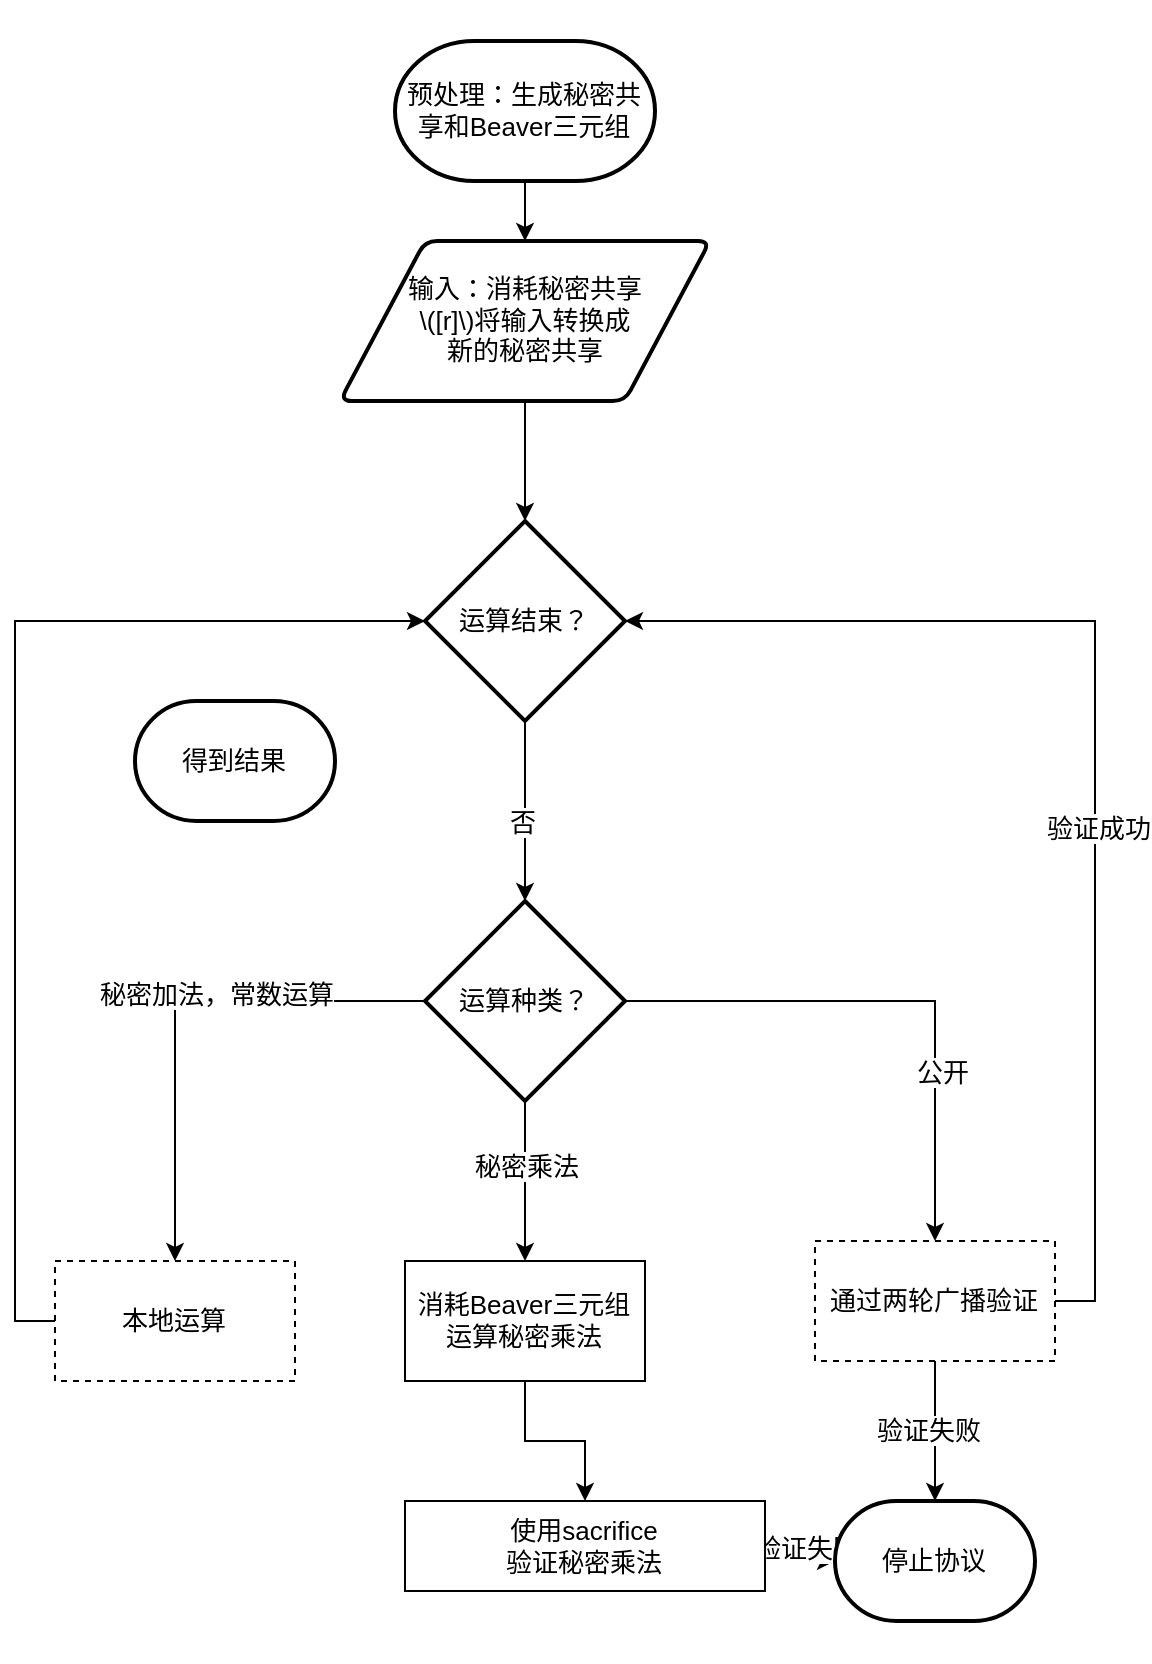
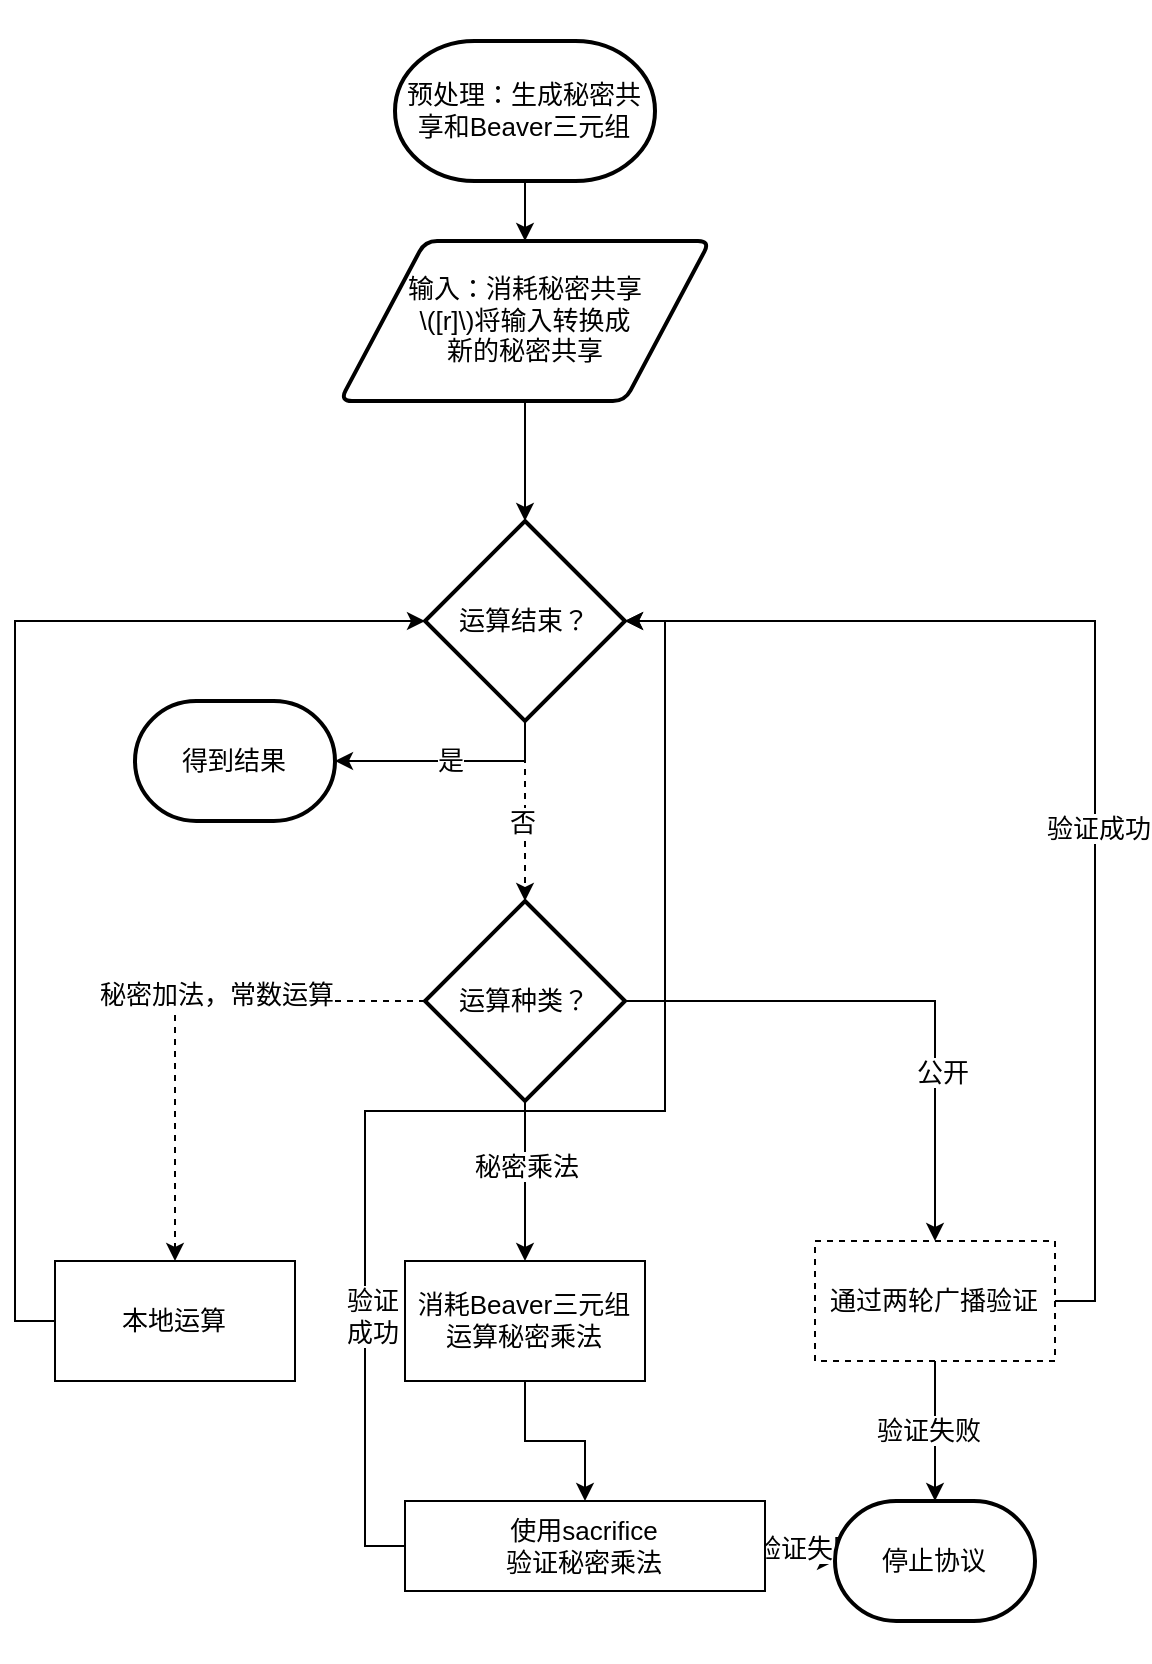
edge "运算结束？" -> "得到结果": added, label "是"
edge "运算结束？" -> "运算种类？": style solid -> dashed
edge "使用sacrifice验证秘密乘法" -> "运算结束？": added, label "验证成功"
edge "运算种类？" -> "本地运算": style solid -> dashed
node "本地运算": style dashed -> solid
